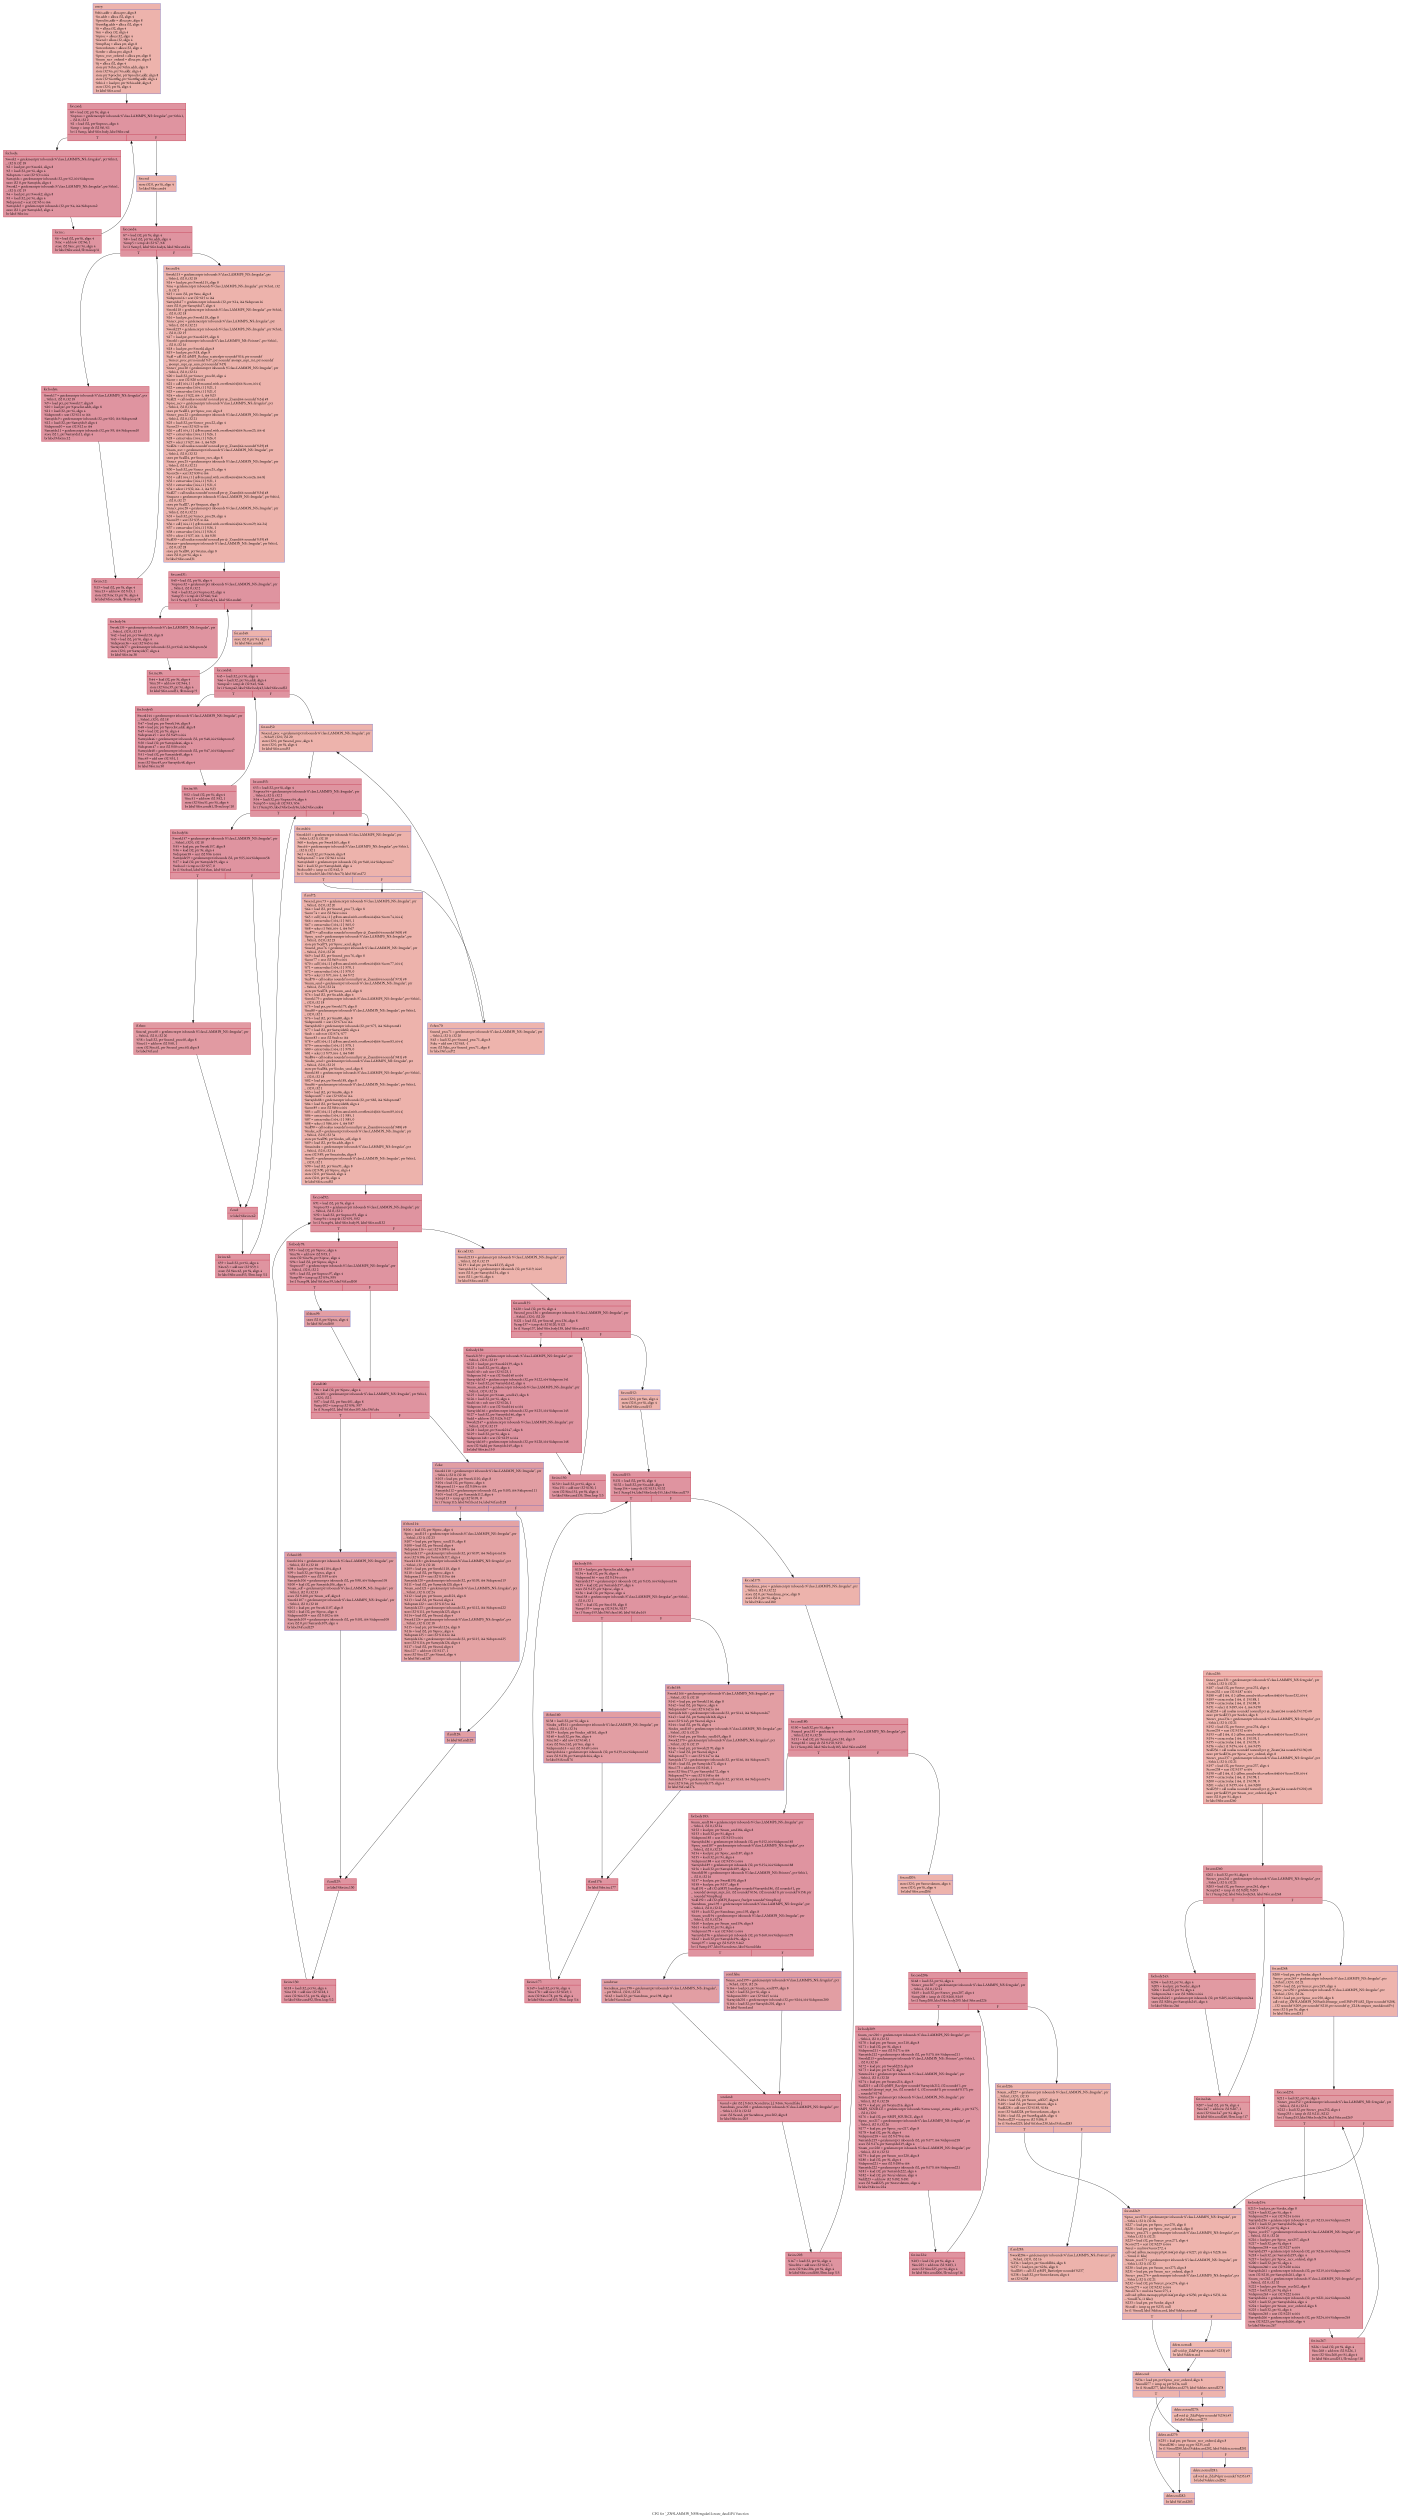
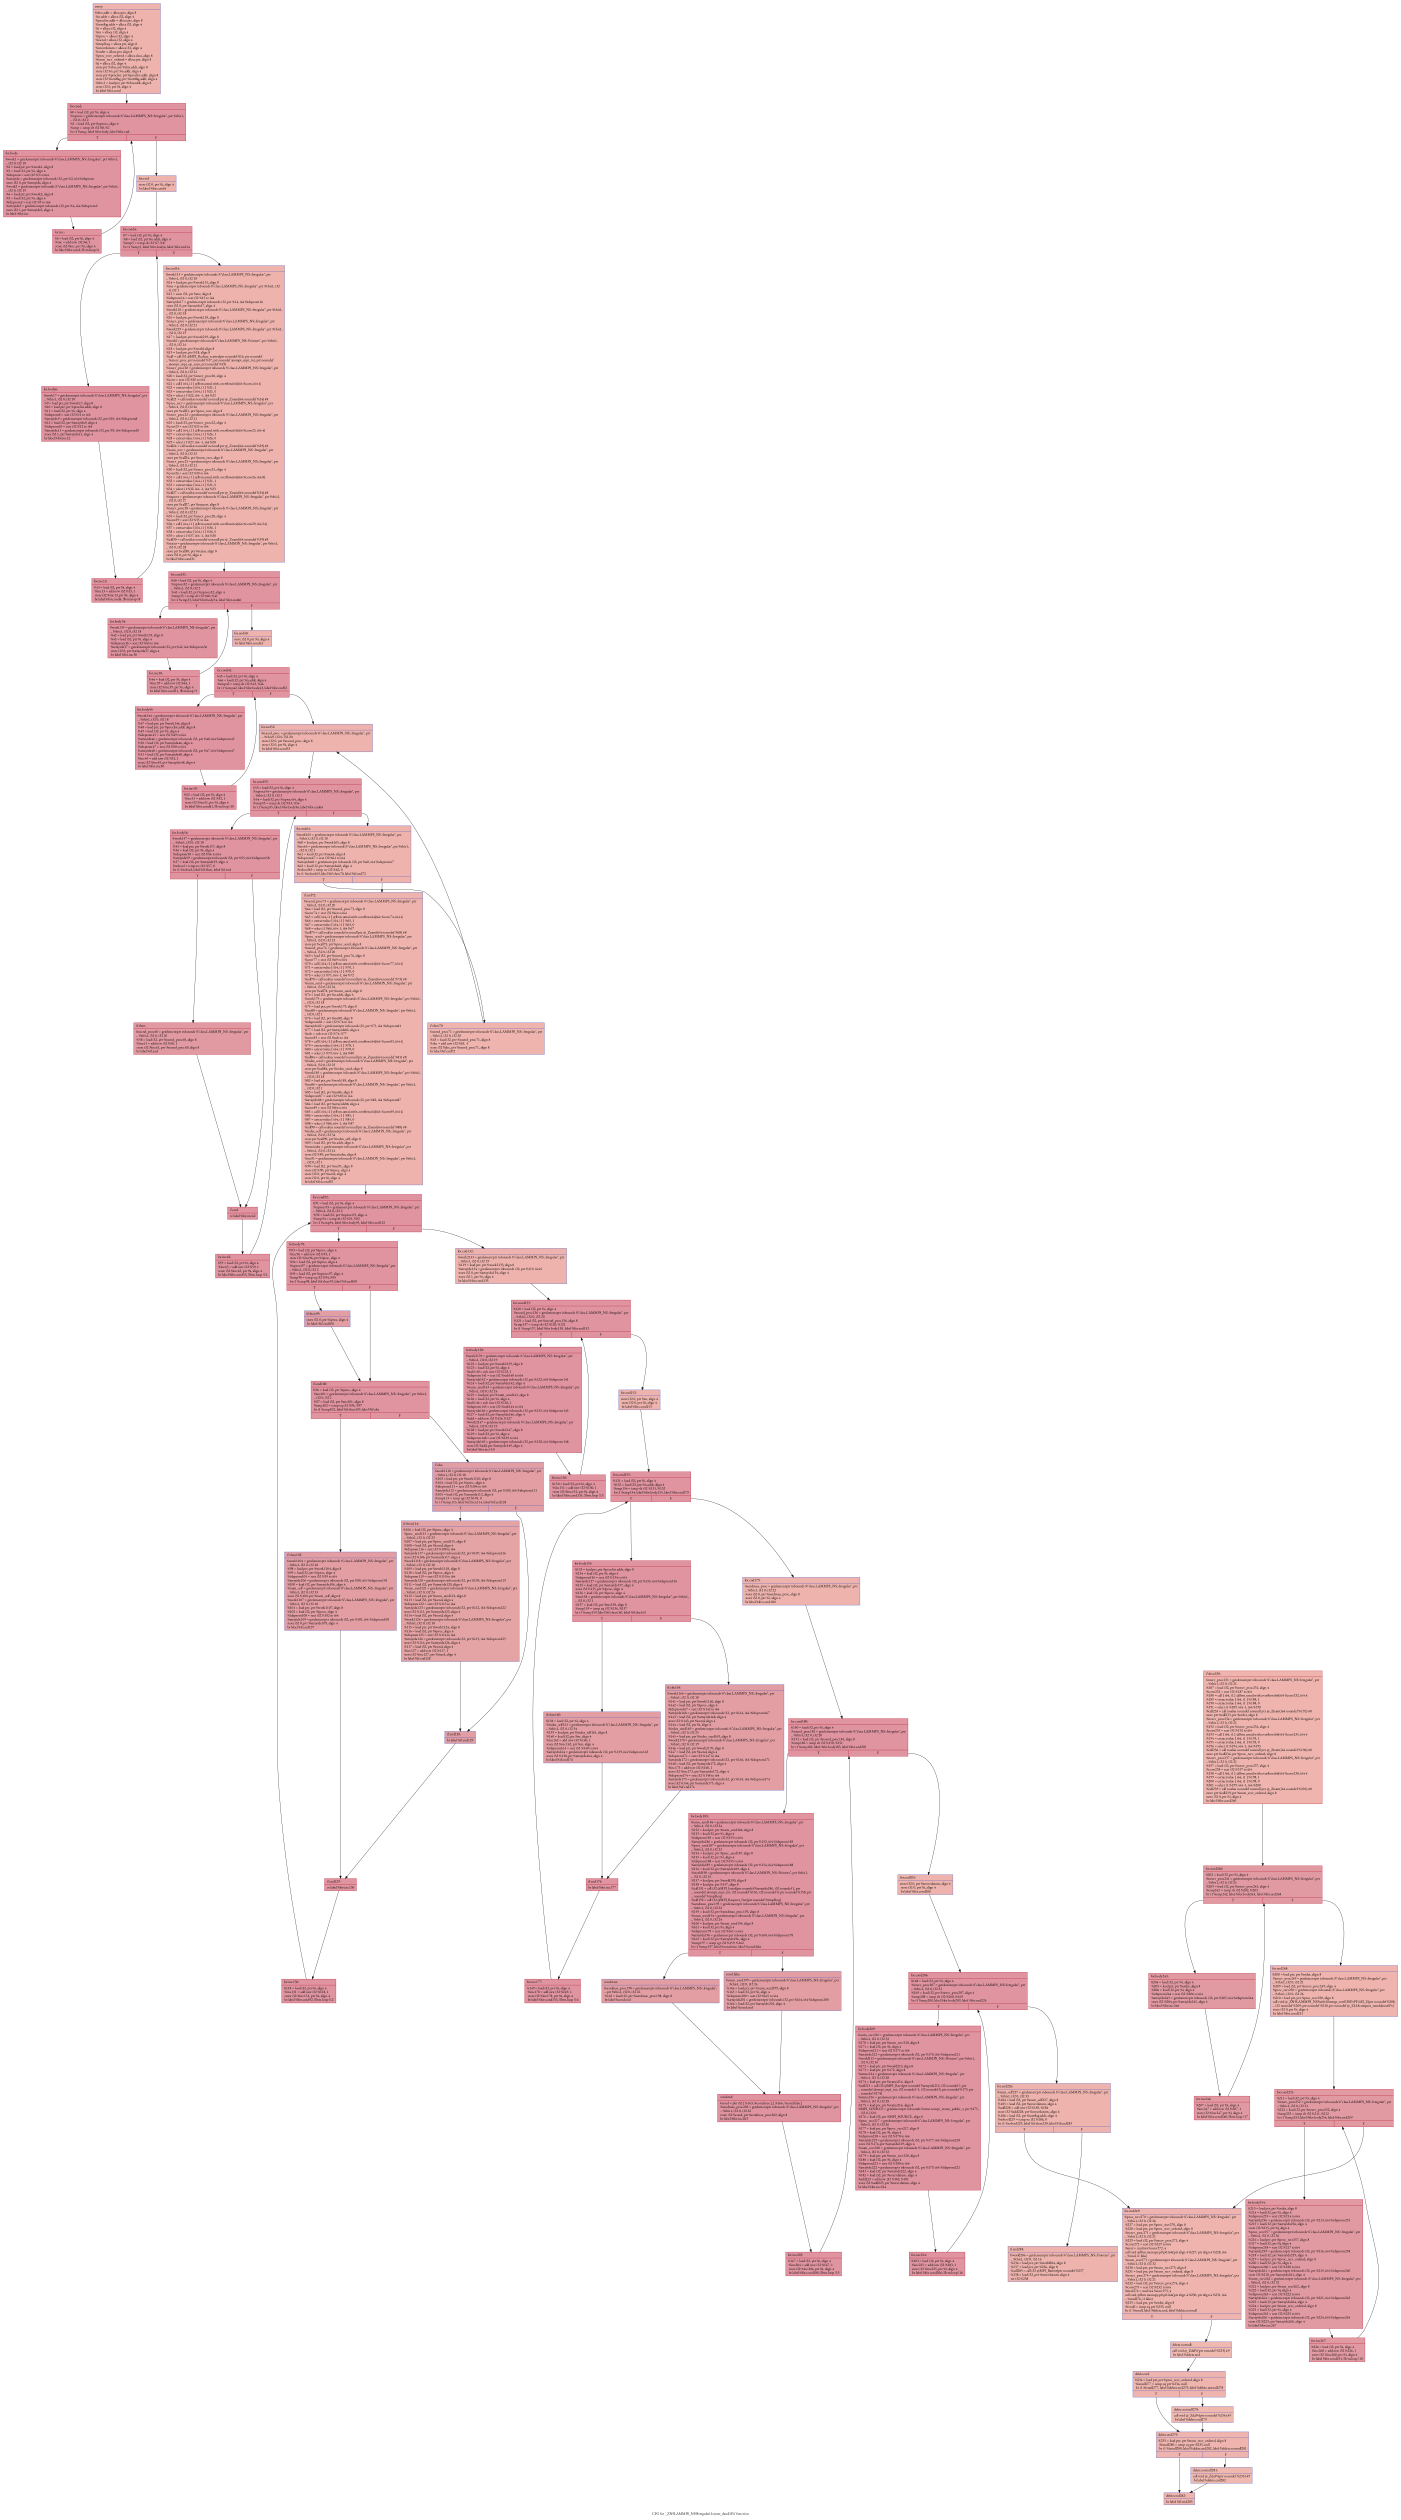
node "entry:": text "%proc_recv_ordered = alloca ptr, align 8" -> "%proc_recv_ordered = alloca class, align 8"
edge "for.end269:" -> "delete.end:": removed
edge "delete.end:" -> "delete.end282:": now "delete.notnull281:" -> "delete.end282:"
